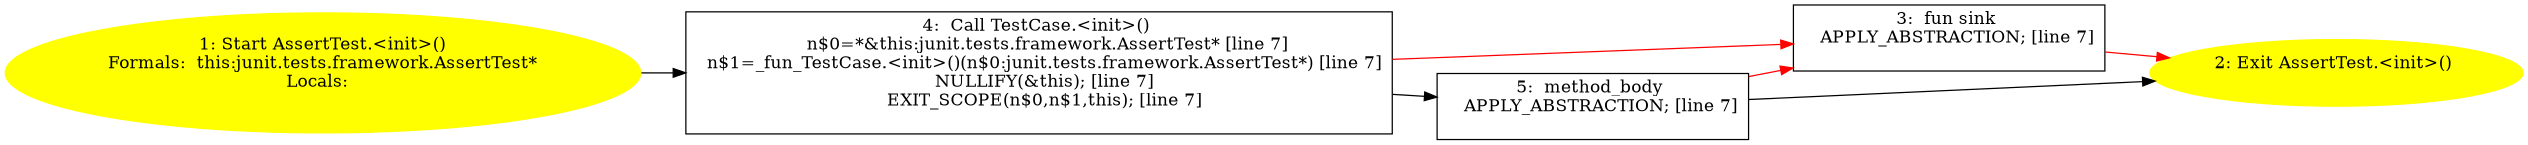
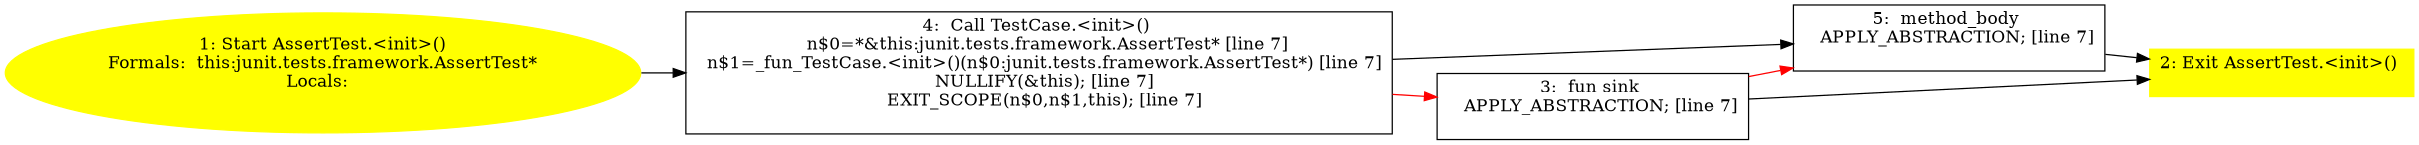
edge "3:  fun sink APPLY_ABSTRACTION; [line 7]" -> "2: Exit AssertTest.<init>()": color red -> black
edge "5:  method_body APPLY_ABSTRACTION; [line 7]" -> "3:  fun sink APPLY_ABSTRACTION; [line 7]": reversed
node "2: Exit AssertTest.<init>()": shape ellipse -> box
